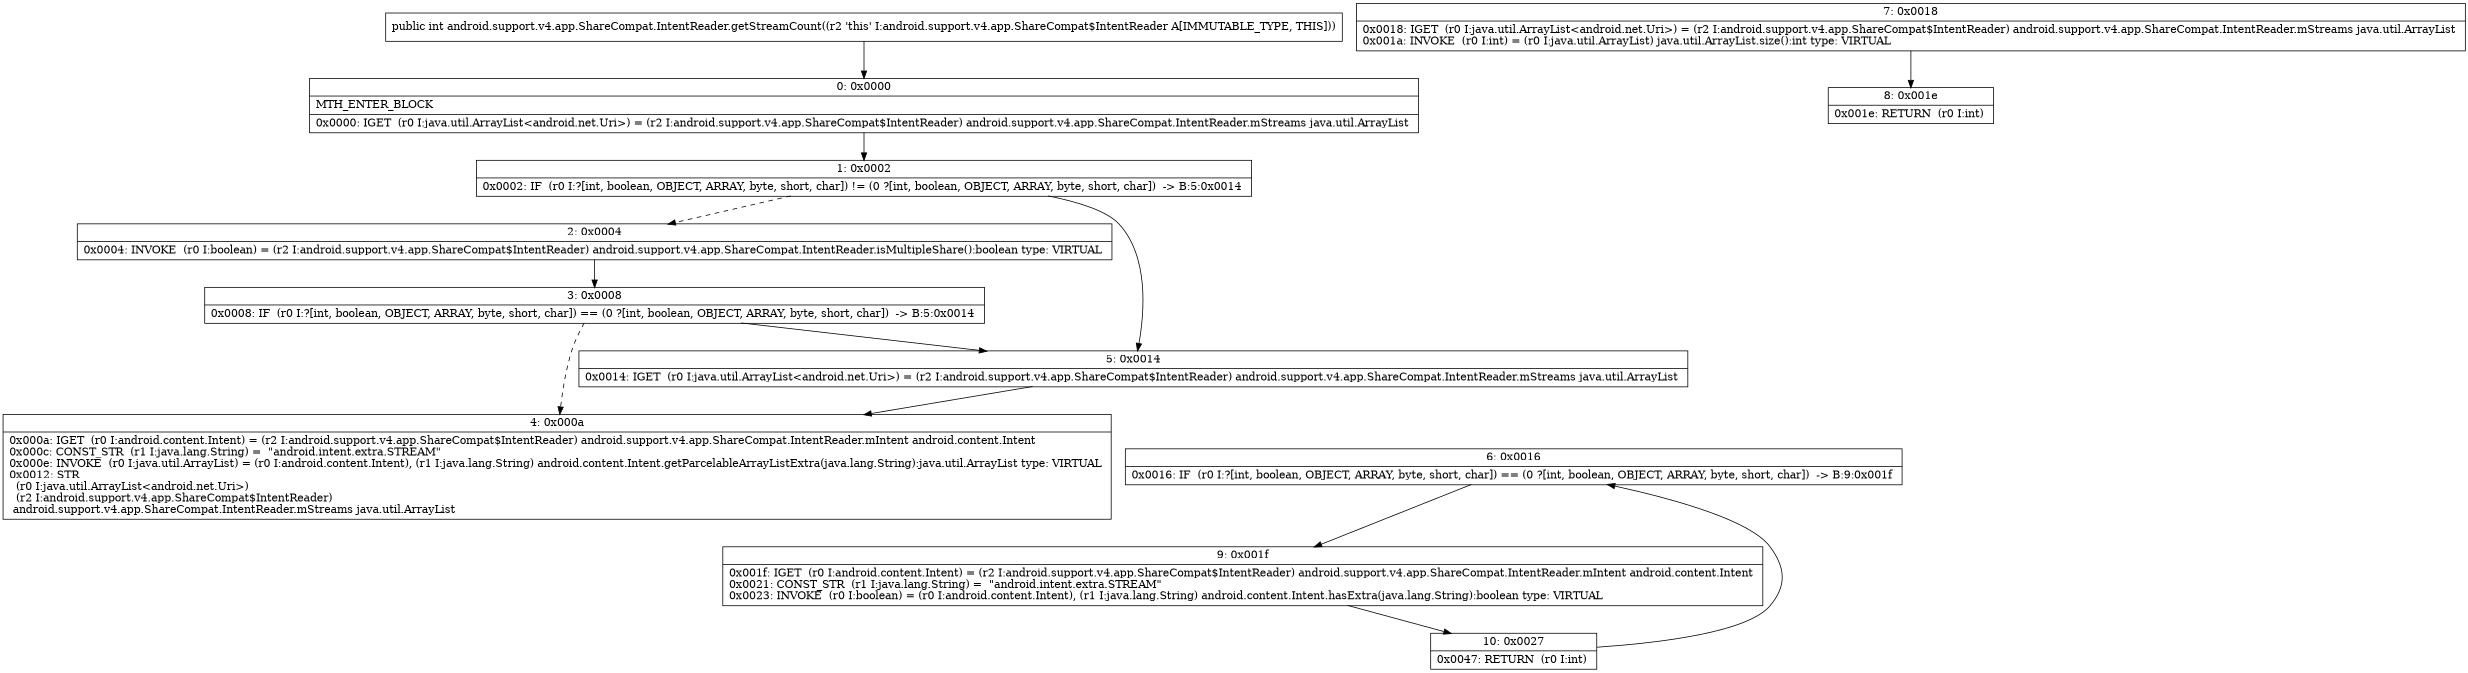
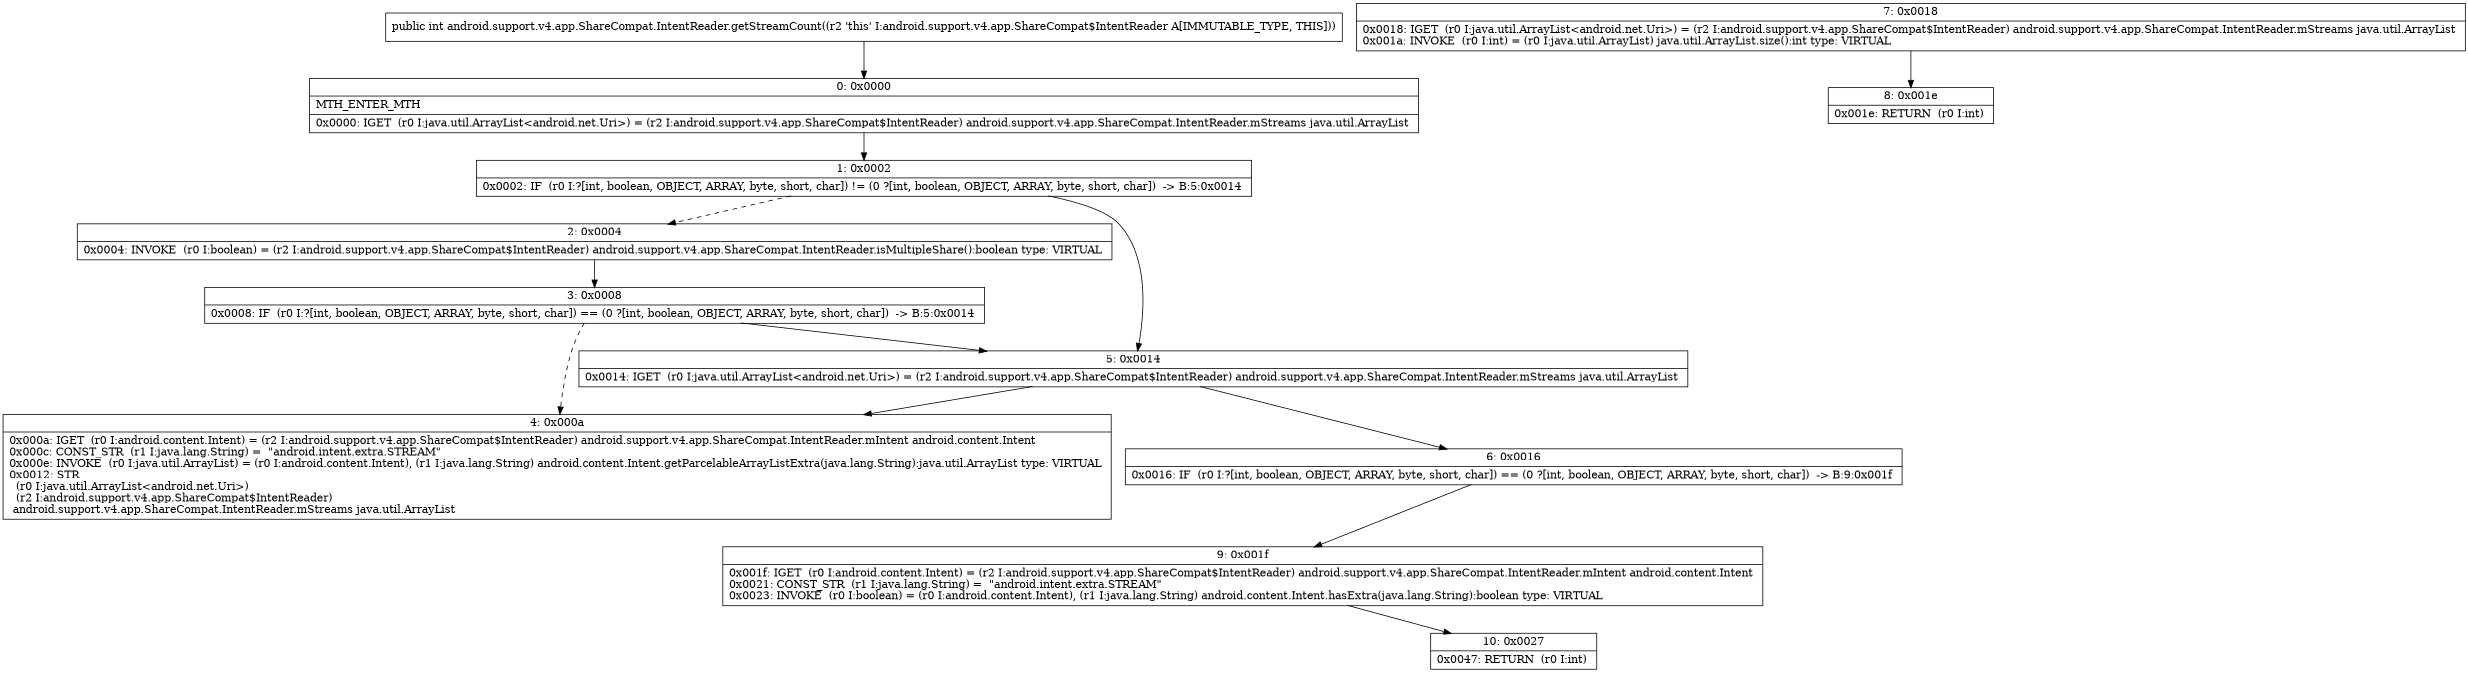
node "0: 0x0000": text "MTH_ENTER_BLOCK" -> "MTH_ENTER_MTH"
edge "10: 0x0027" -> "6: 0x0016": now "5: 0x0014" -> "6: 0x0016"
